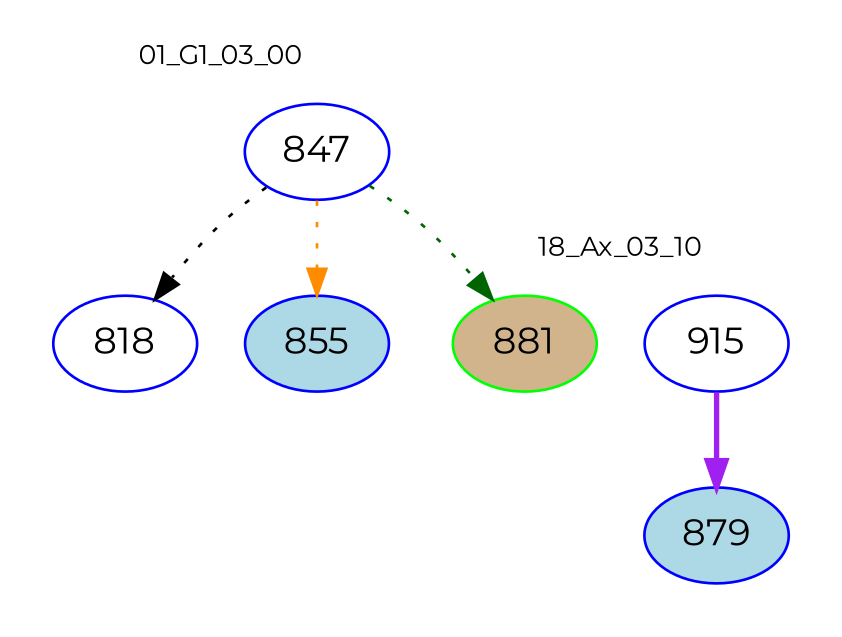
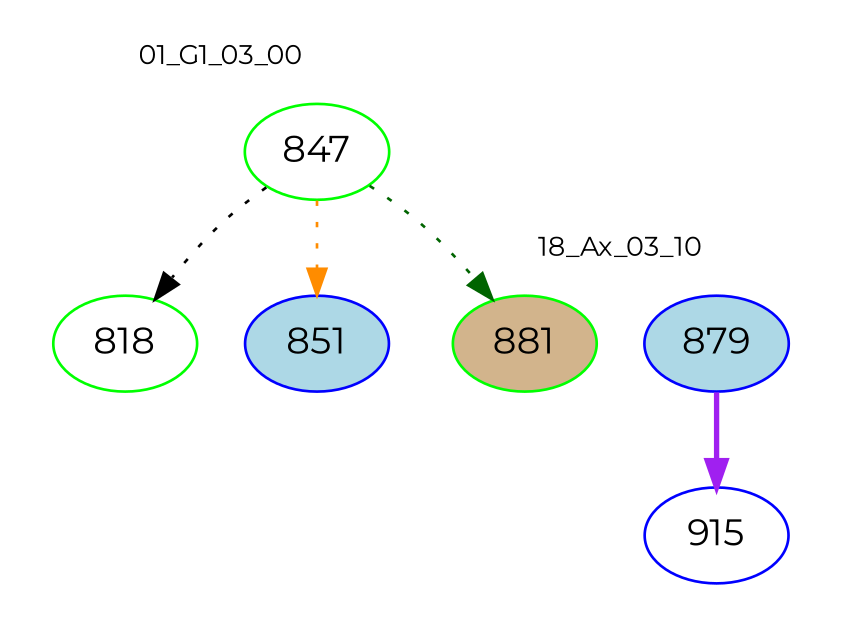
node "847": color blue -> green
node "818": color blue -> green
node "855": label "855" -> "851"
edge "915" -> "879": reversed
